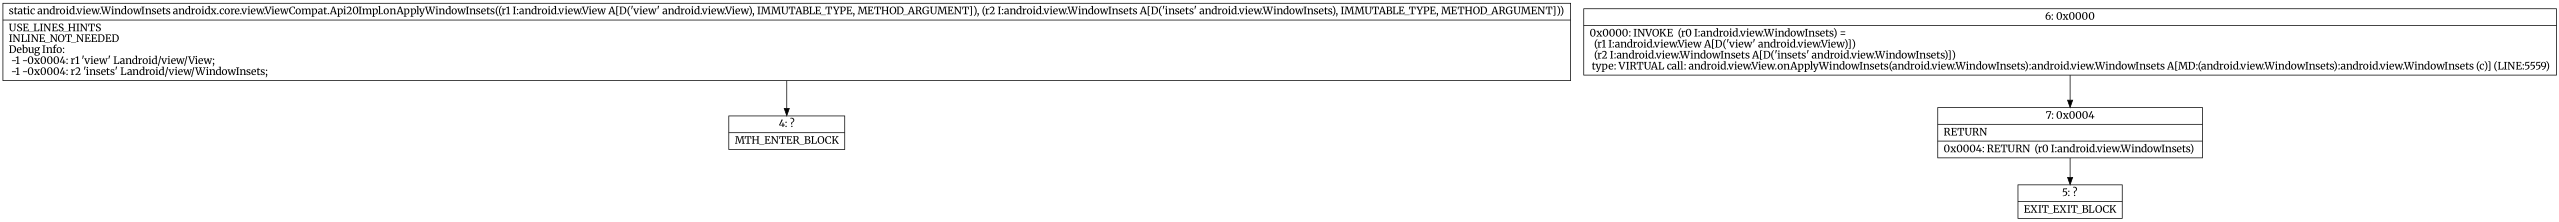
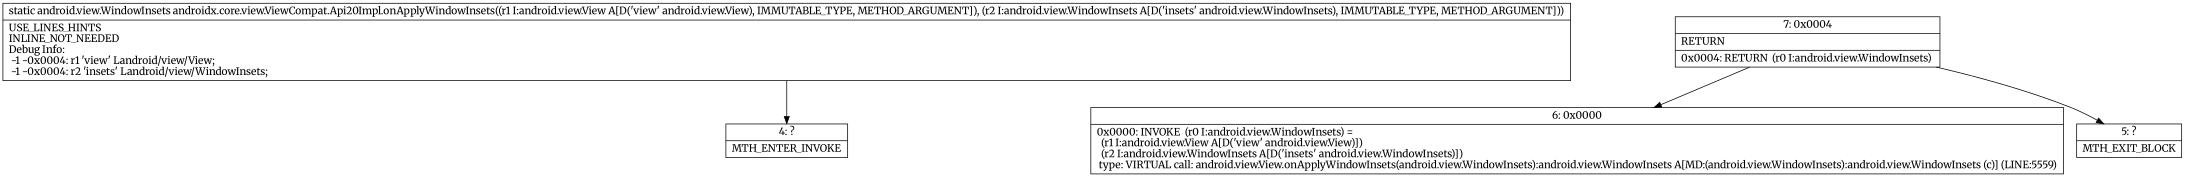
edge "6: 0x0000" -> "7: 0x0004": reversed
node "4: ?": text "MTH_ENTER_BLOCK" -> "MTH_ENTER_INVOKE"
node "5: ?": text "EXIT_EXIT_BLOCK" -> "MTH_EXIT_BLOCK"
